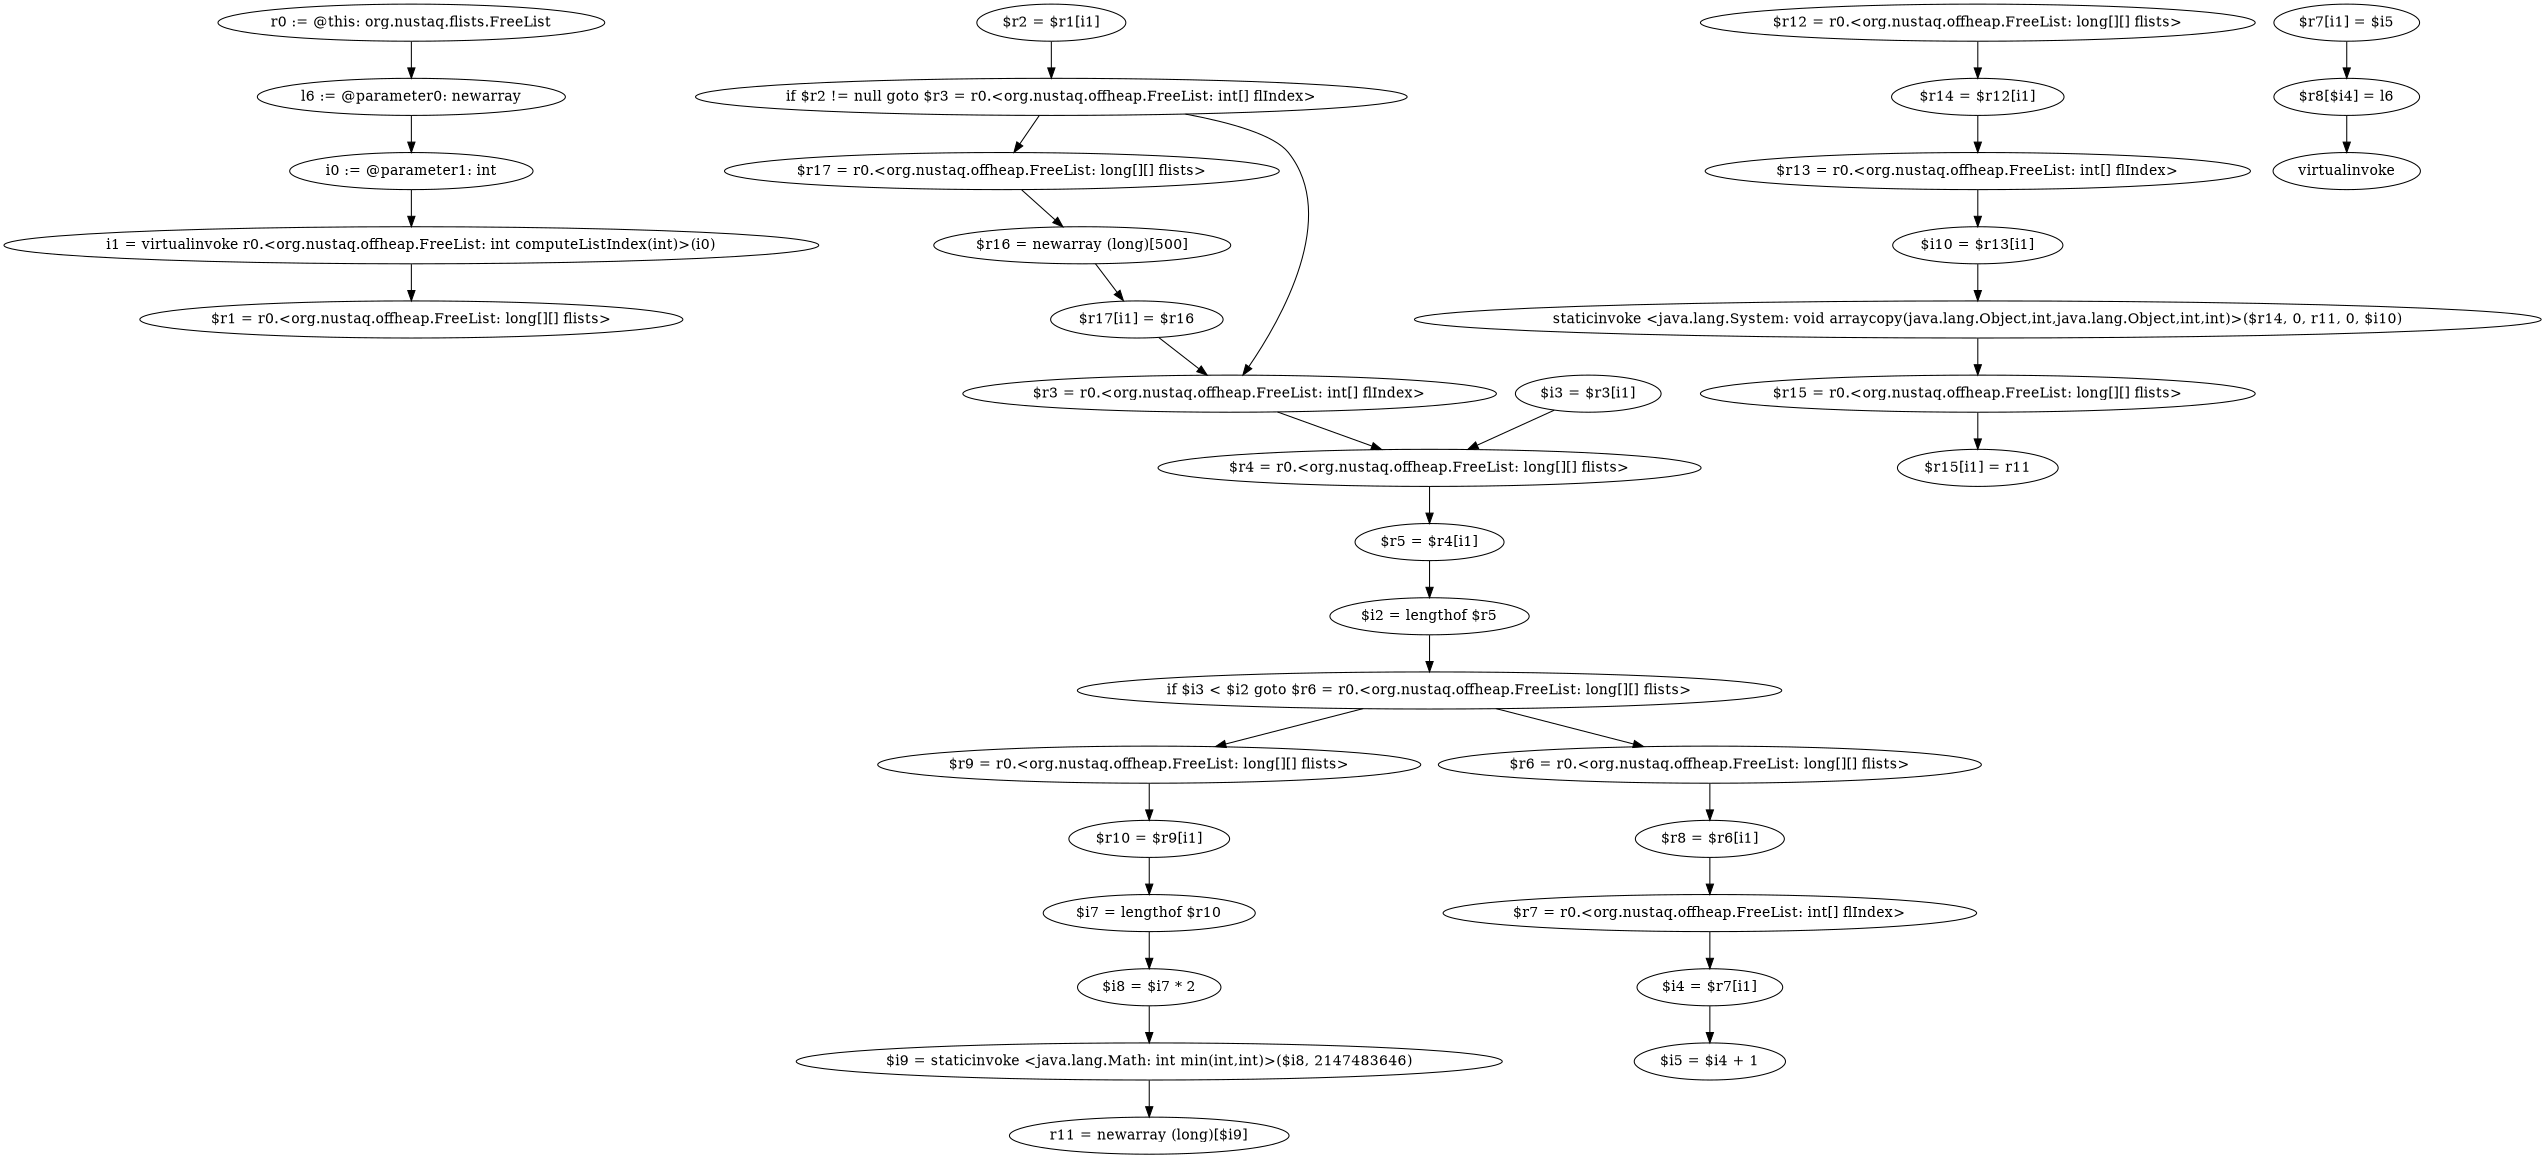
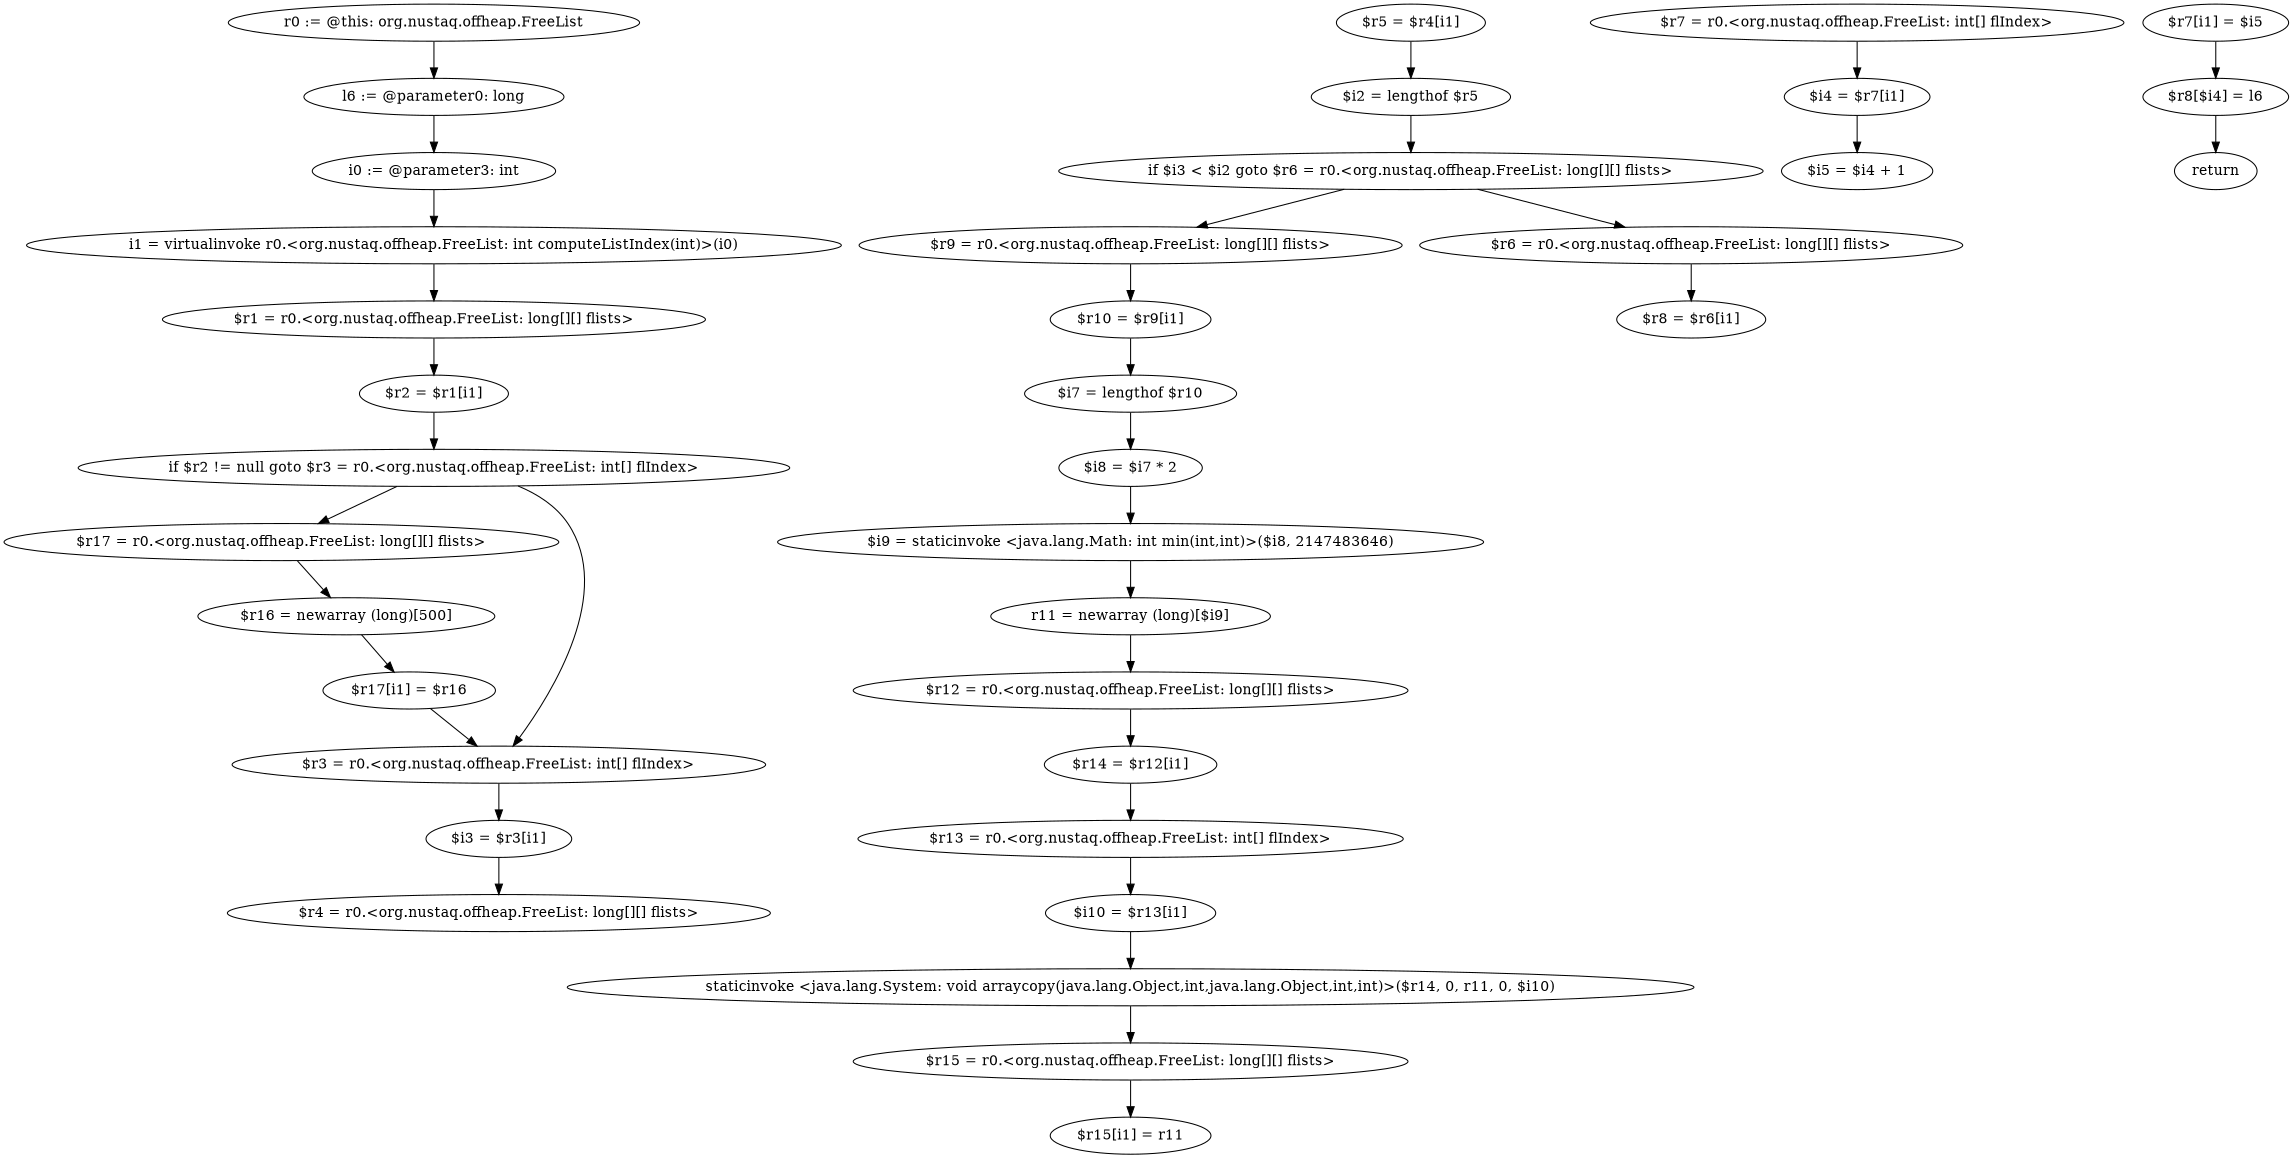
node "r0 := @this: org.nustaq.flists.FreeList": label "r0 := @this: org.nustaq.flists.FreeList" -> "r0 := @this: org.nustaq.offheap.FreeList"
node "l6 := @parameter0: newarray": label "l6 := @parameter0: newarray" -> "l6 := @parameter0: long"
node "i0 := @parameter1: int": label "i0 := @parameter1: int" -> "i0 := @parameter3: int"
node "virtualinvoke": label "virtualinvoke" -> "return"
edge "$r1 = r0.<org.nustaq.offheap.FreeList: long[][] flists>" -> "$r2 = $r1[i1]": added
edge "$r3 = r0.<org.nustaq.offheap.FreeList: int[] flIndex>" -> "$r4 = r0.<org.nustaq.offheap.FreeList: long[][] flists>": now "$r3 = r0.<org.nustaq.offheap.FreeList: int[] flIndex>" -> "$i3 = $r3[i1]"
edge "$r4 = r0.<org.nustaq.offheap.FreeList: long[][] flists>" -> "$r5 = $r4[i1]": removed
edge "r11 = newarray (long)[$i9]" -> "$r12 = r0.<org.nustaq.offheap.FreeList: long[][] flists>": added
edge "$r8 = $r6[i1]" -> "$r7 = r0.<org.nustaq.offheap.FreeList: int[] flIndex>": removed
